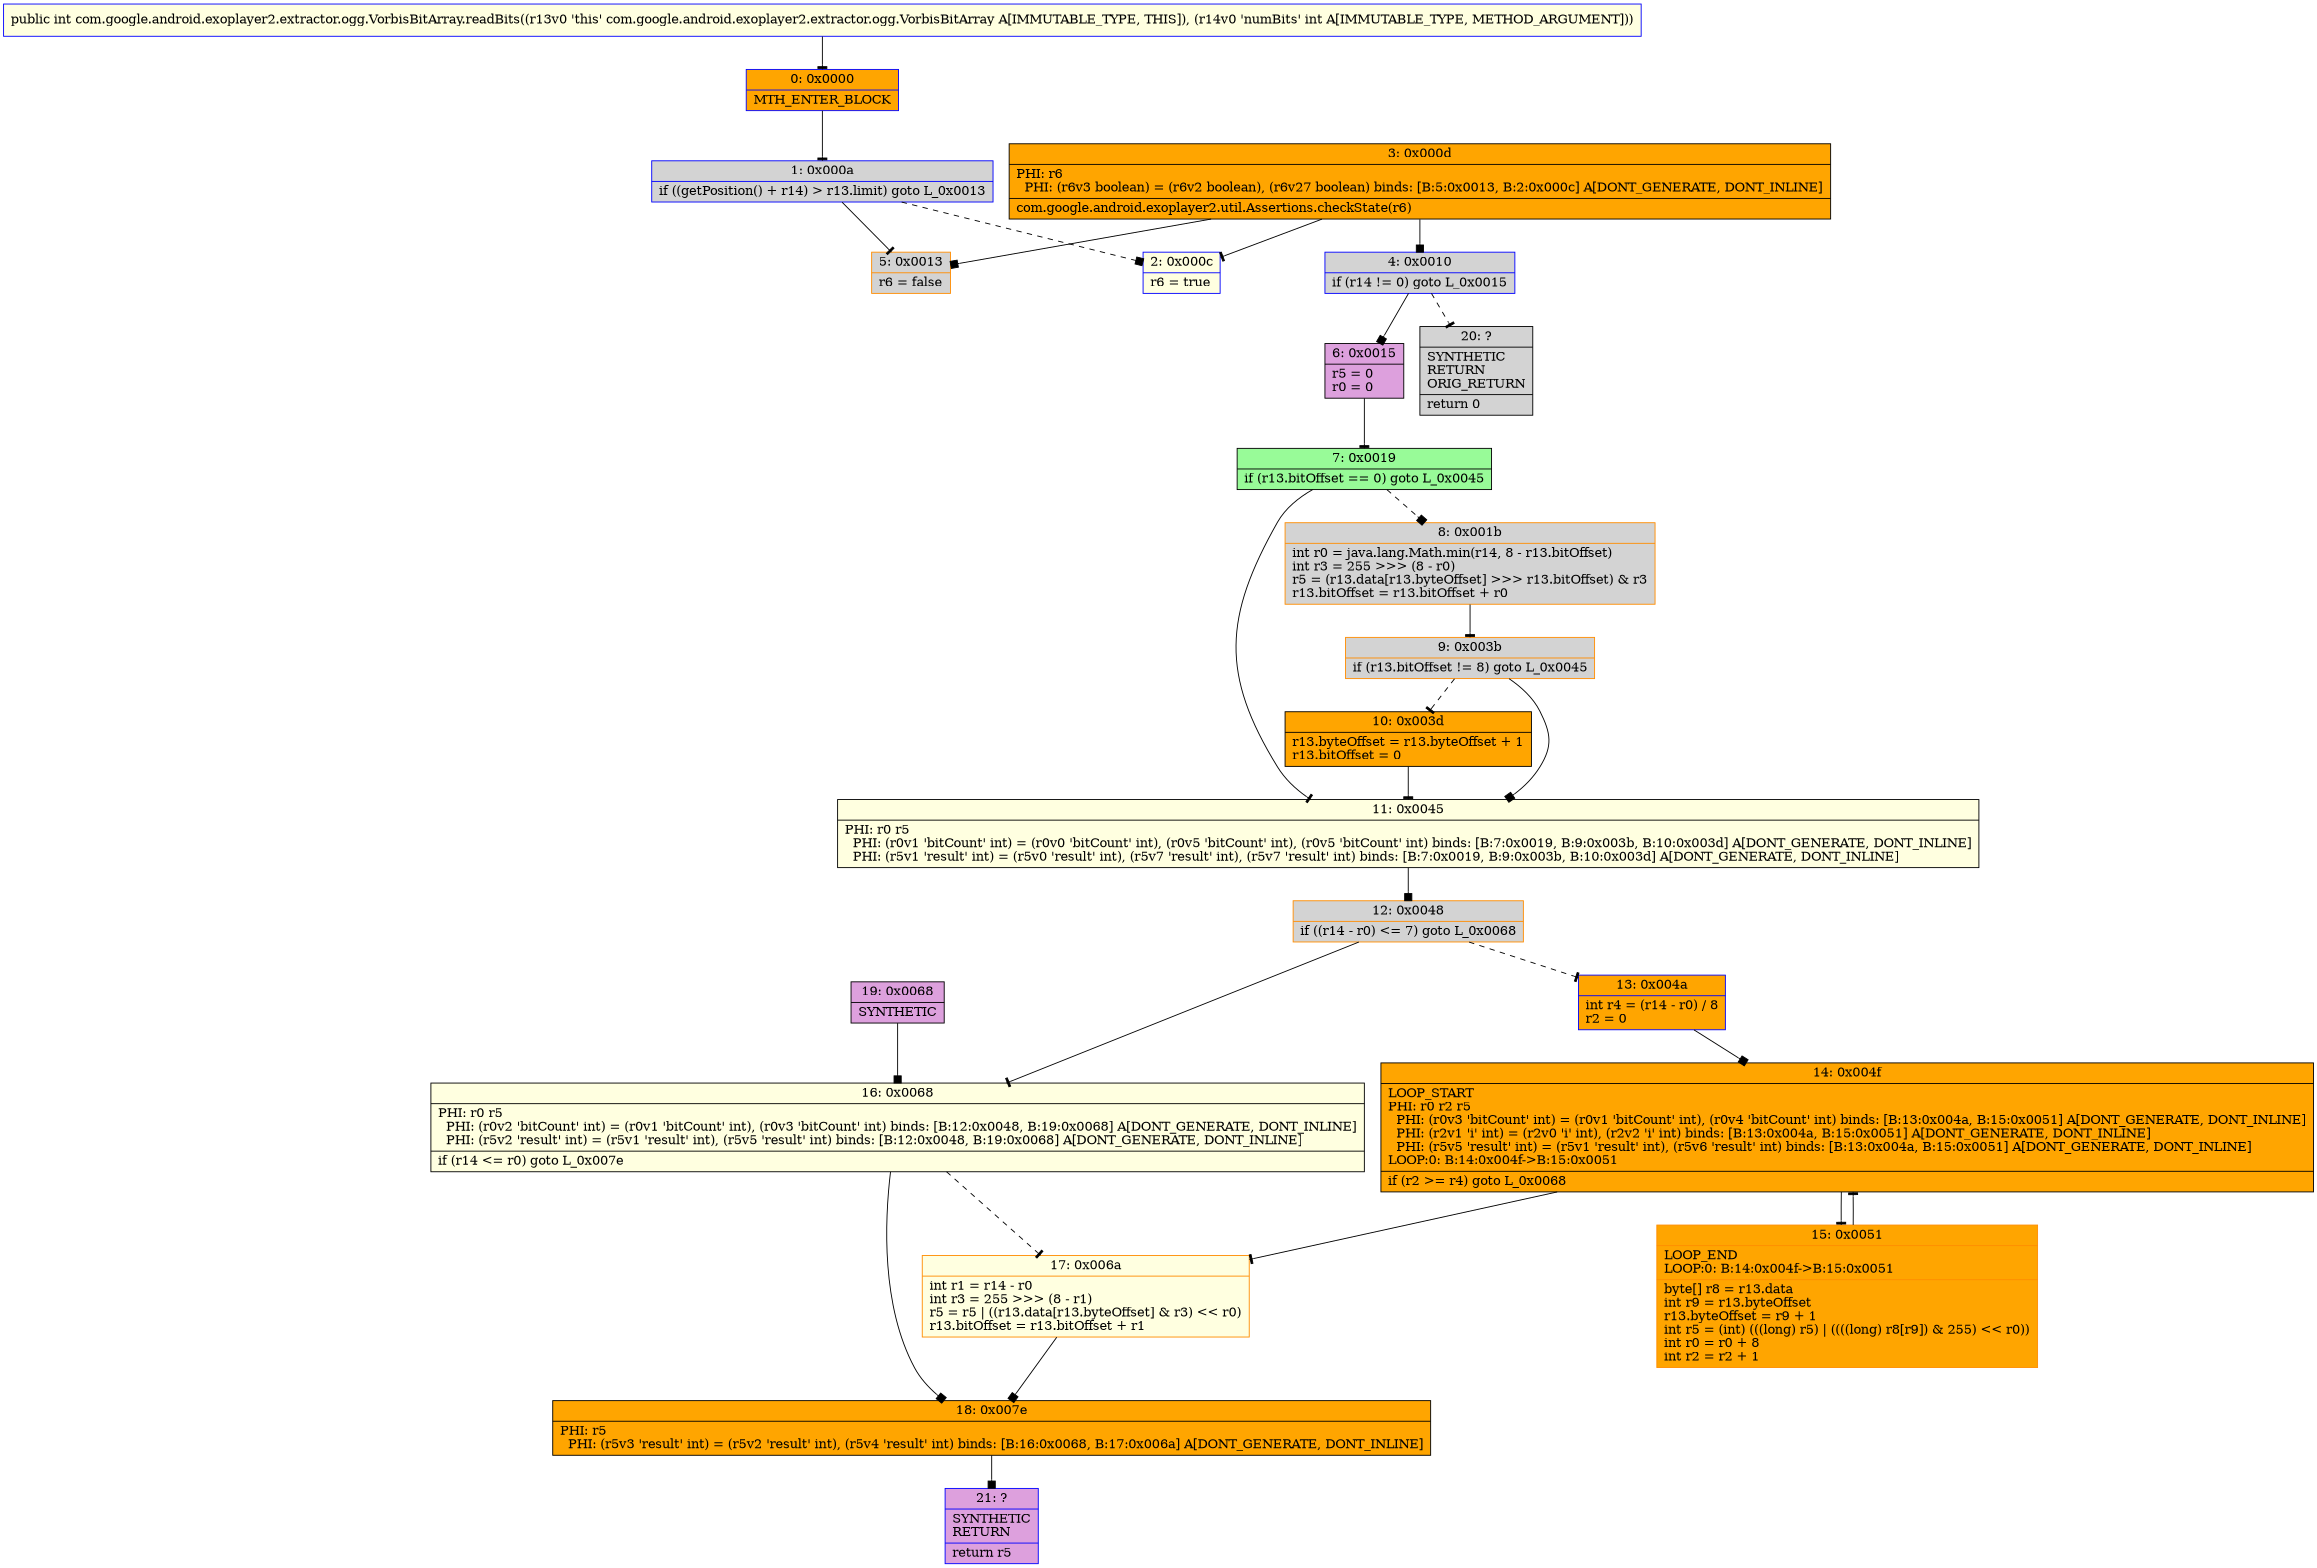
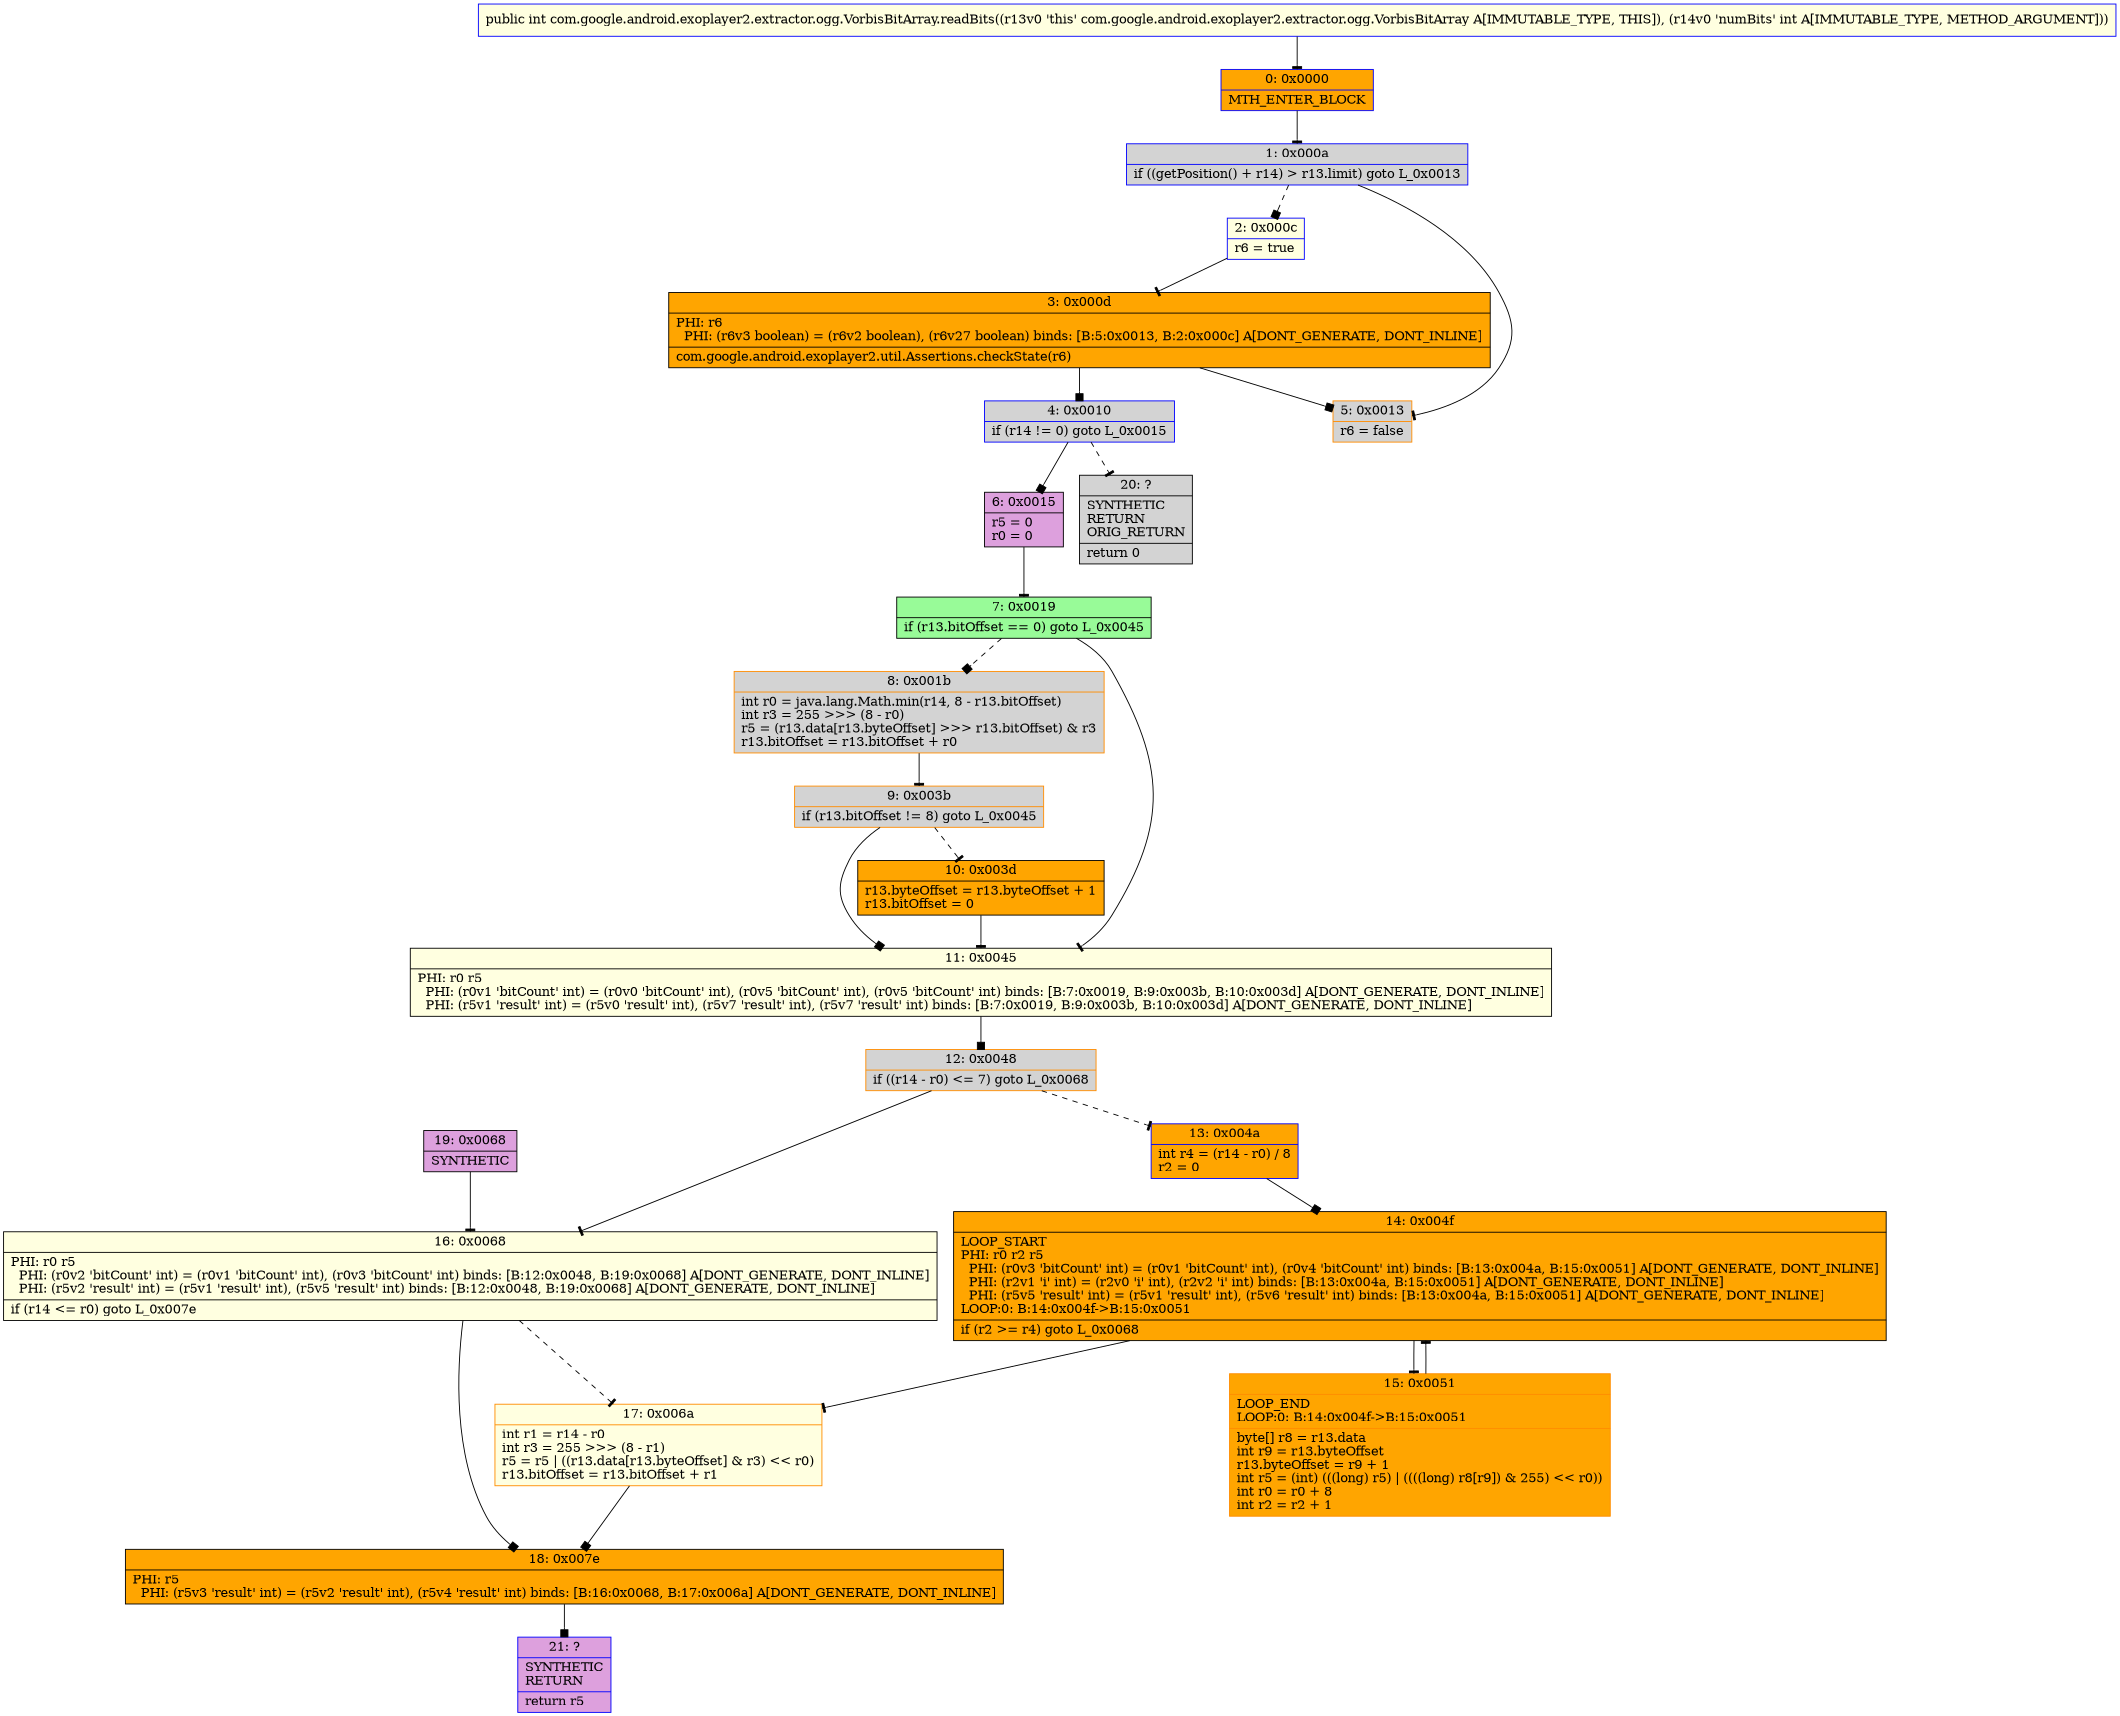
edge "3: 0x000d" -> "2: 0x000c": reversed
edge "19: 0x0068" -> "16: 0x0068": arrowhead box -> tee
